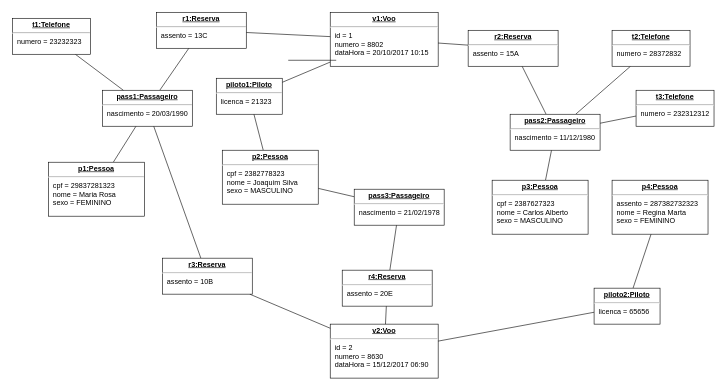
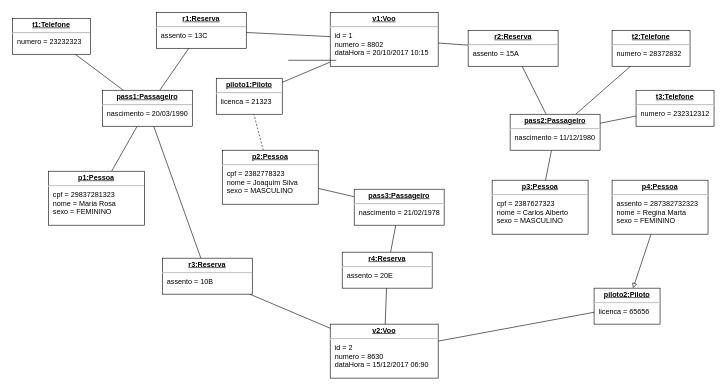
edge "piloto1:Piloto licenca = 21323" -- "p2:Pessoa cpf = 2382778323 nome = Joaquim Silva sexo = MASCULINO": style solid -> dashed
node "p1:Pessoa cpf = 29837281323 nome = Maria Rosa sexo = FEMININO": moved (96, 189) -> (96, 198)
edge "p4:Pessoa assento = 287382732323 nome = Regina Marta sexo = FEMININO" -- "piloto2:Piloto licenca = 65656": arrowhead none -> block
node "r4:Reserva assento = 20E": moved (387, 288) -> (387, 270)
